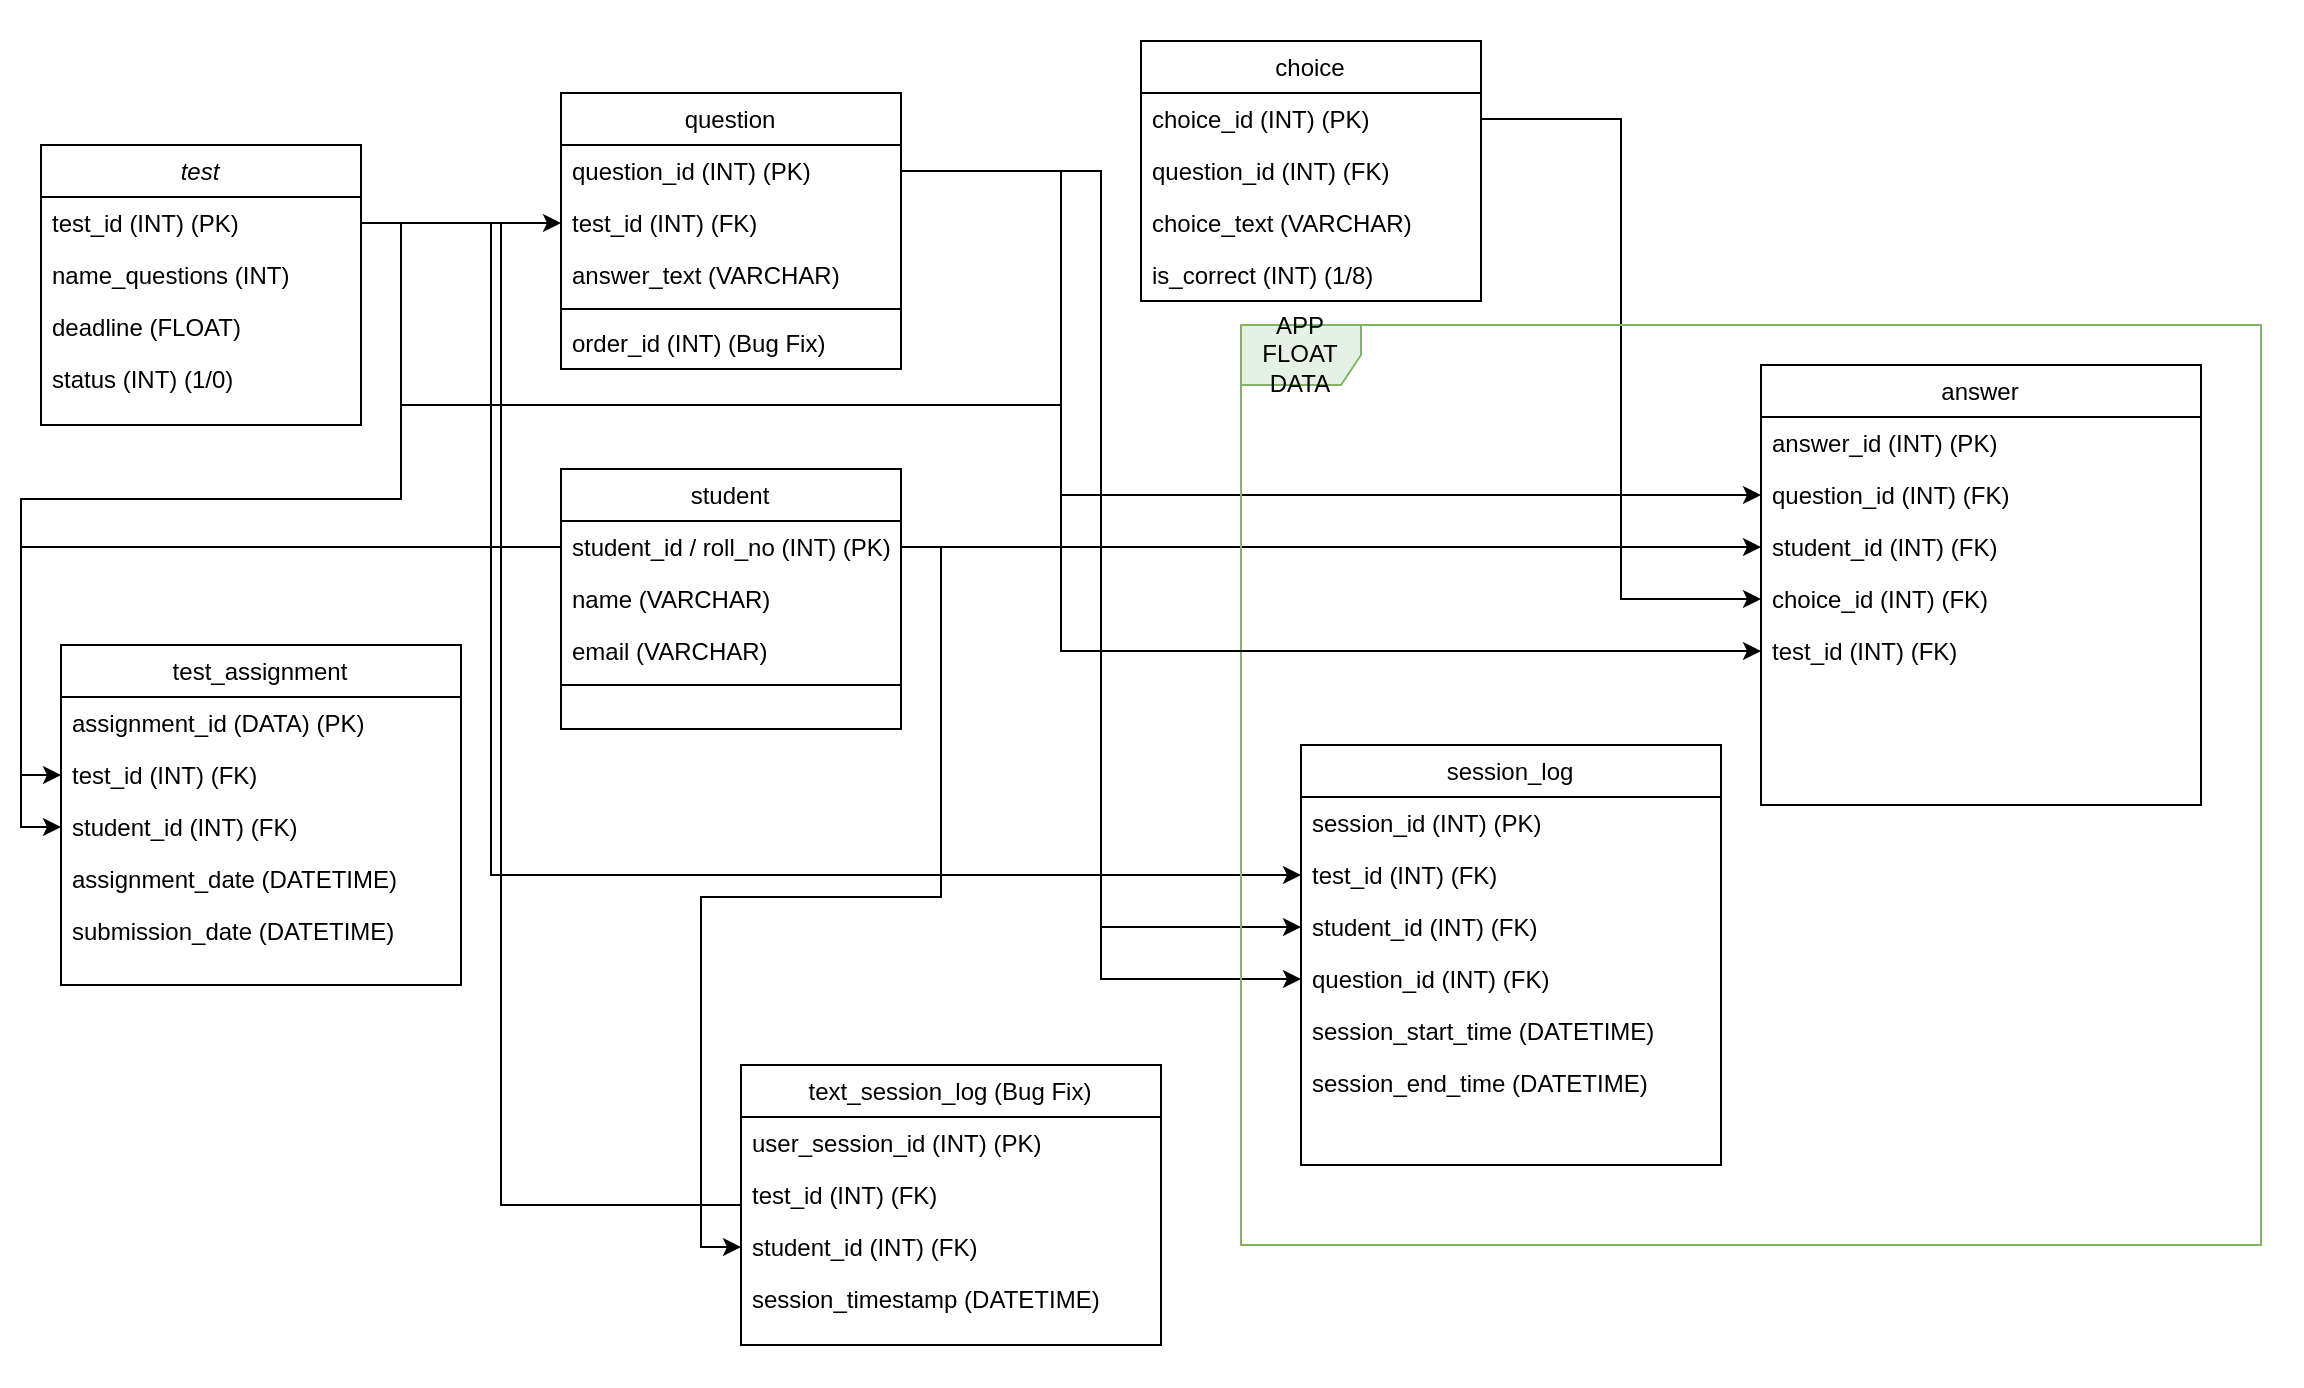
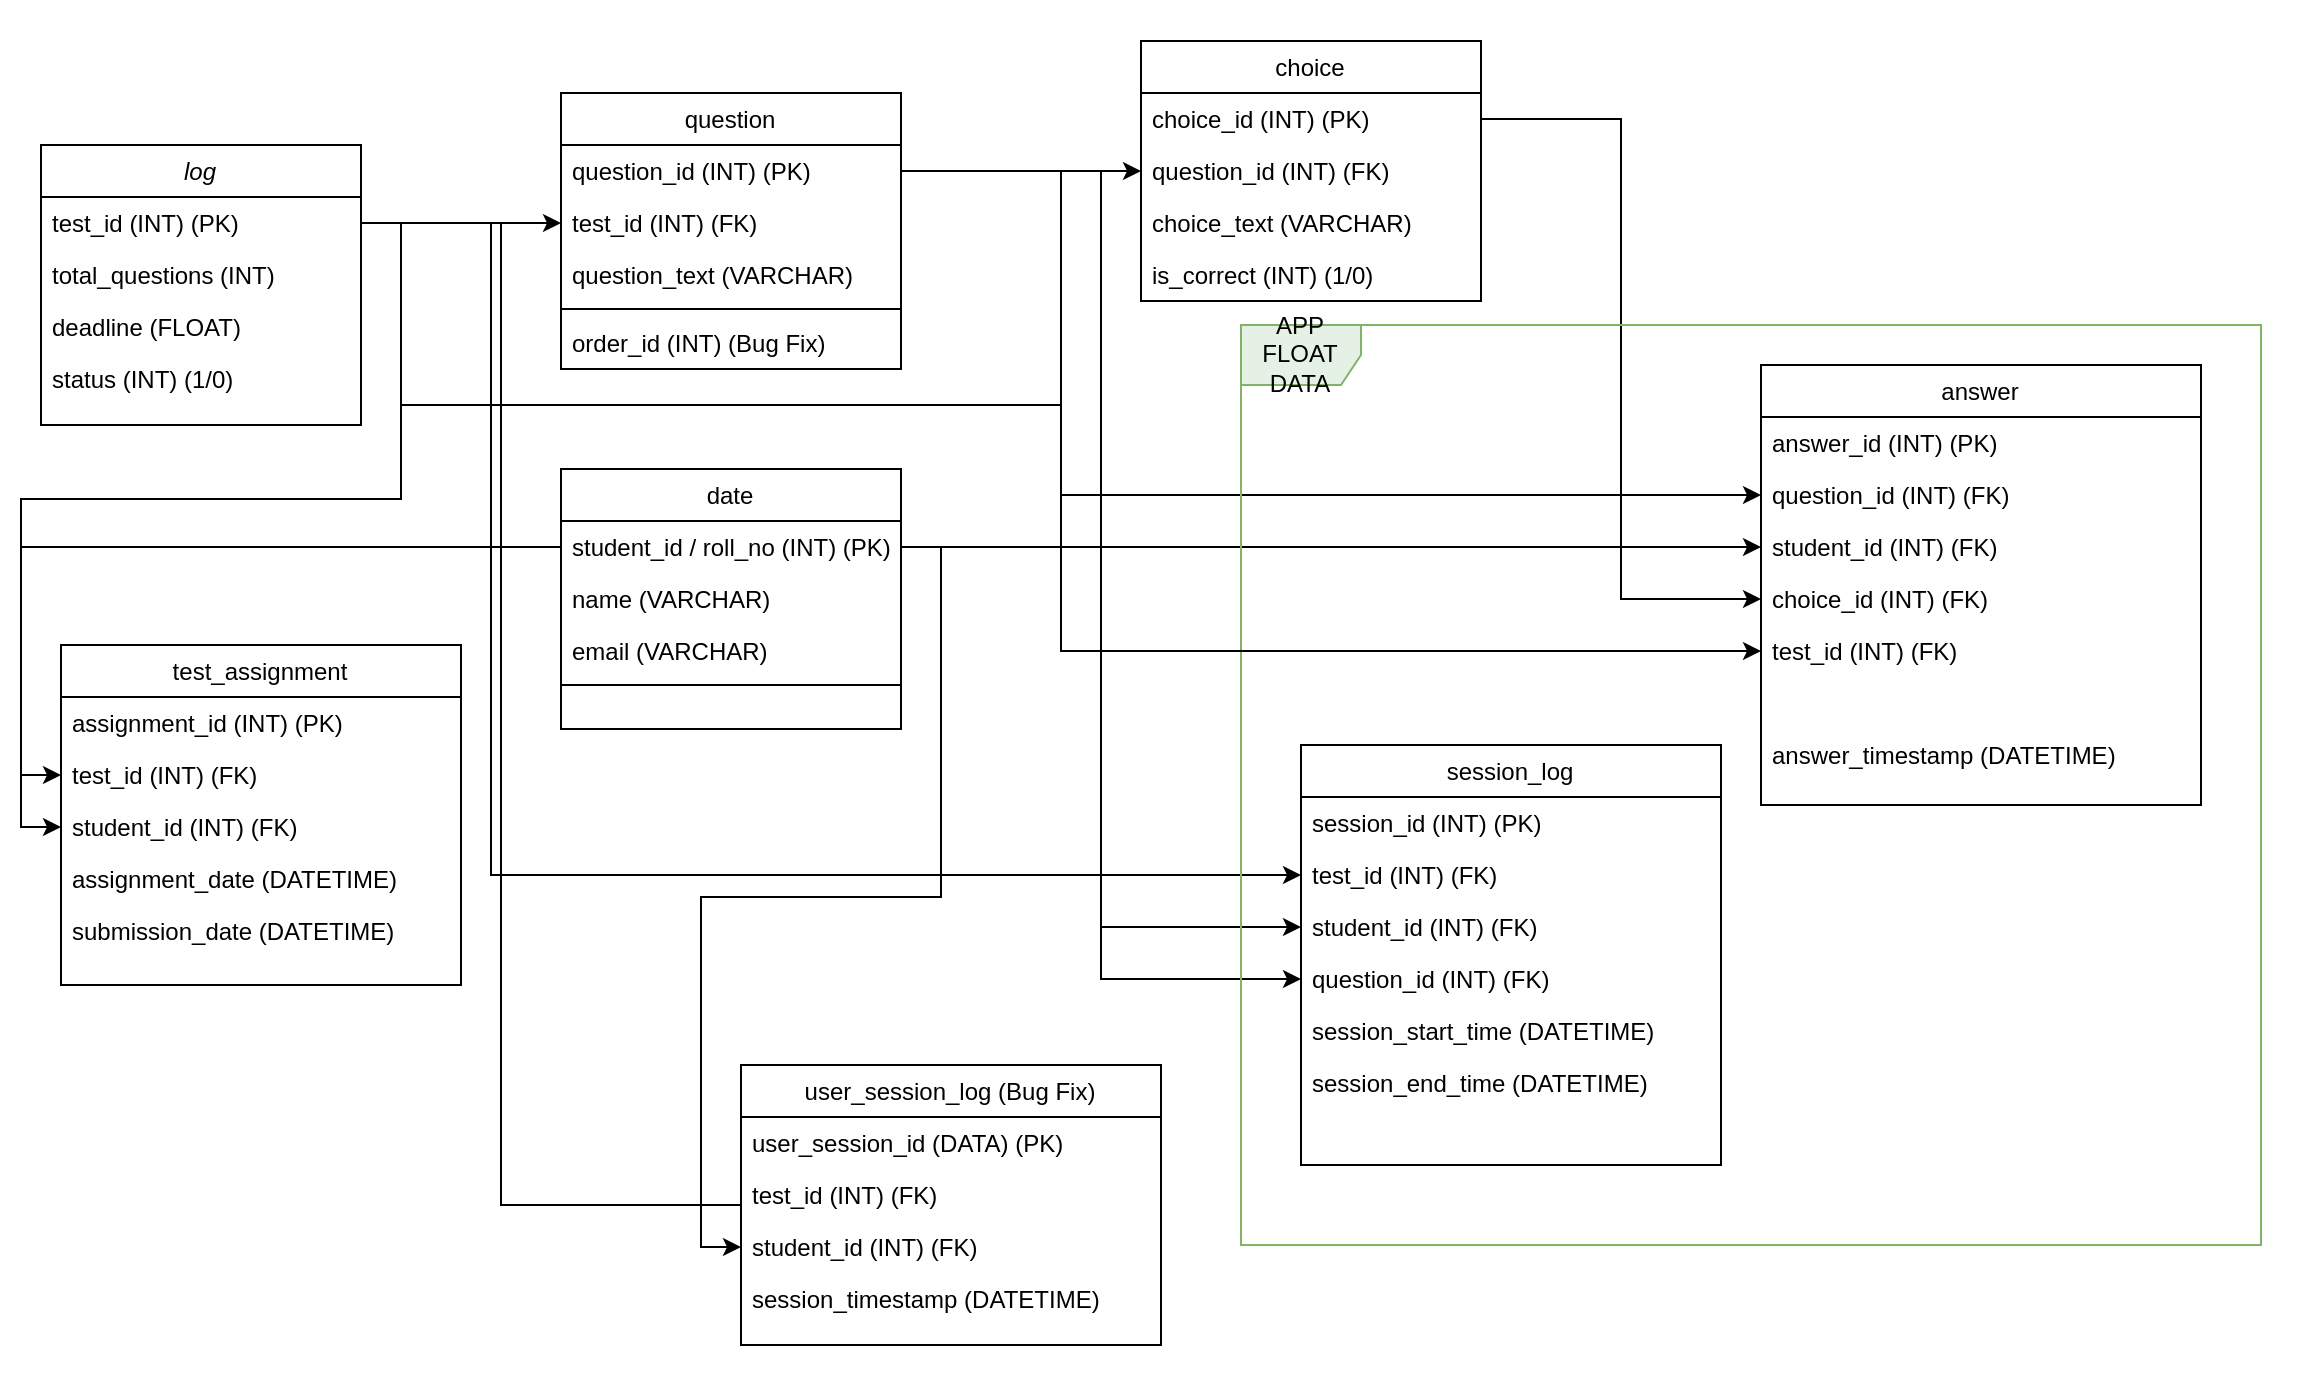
edge "question_id (INT) (PK)" -> "choice": added
node "test": label "test" -> "log"
node "name_questions (INT)": label "name_questions (INT)" -> "total_questions (INT)"
node "answer_text (VARCHAR)": label "answer_text (VARCHAR)" -> "question_text (VARCHAR)"
node "is_correct (INT) (1/8)": label "is_correct (INT) (1/8)" -> "is_correct (INT) (1/0)"
node "student": label "student" -> "date"
node "assignment_id (DATA) (PK)": label "assignment_id (DATA) (PK)" -> "assignment_id (INT) (PK)"
node "answer_timestamp (DATETIME)": added
node "text_session_log (Bug Fix)": label "text_session_log (Bug Fix)" -> "user_session_log (Bug Fix)"
node "user_session_id (INT) (PK)": label "user_session_id (INT) (PK)" -> "user_session_id (DATA) (PK)"
